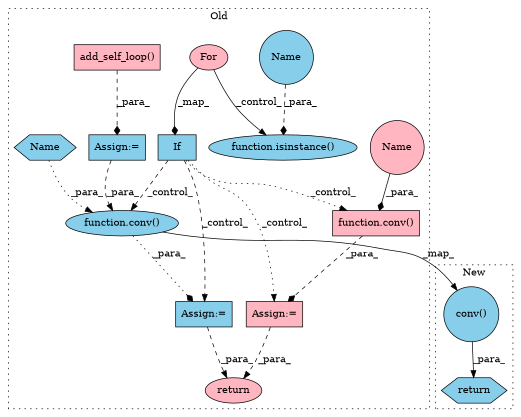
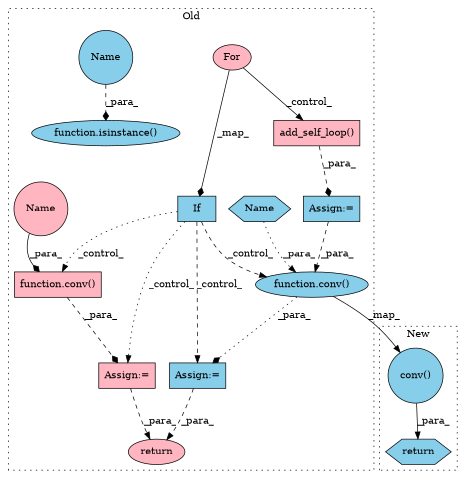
edge "For" -> "function.isinstance()": now "For" -> "add_self_loop()"
